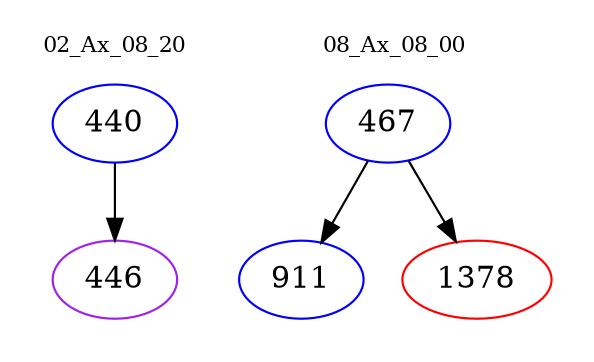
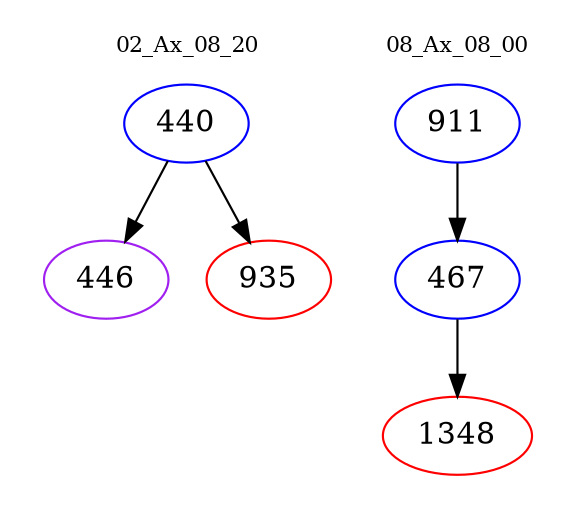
edge "467" -> "911": reversed
node "935": added
node "1378": label "1378" -> "1348"
